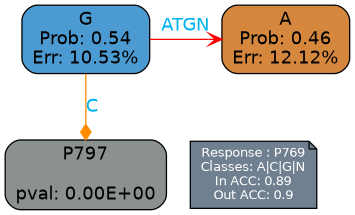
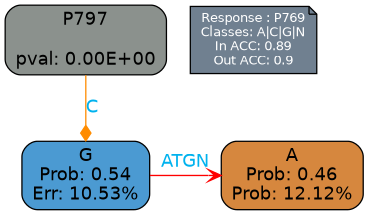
node "A Prob: 0.46 Err: 12.12%": label "A Prob: 0.46 Err: 12.12%" -> "A Prob: 0.46 Prob: 12.12%"
edge "G Prob: 0.54 Err: 10.53%" -> "P797 pval: 0.00E+00": reversed
